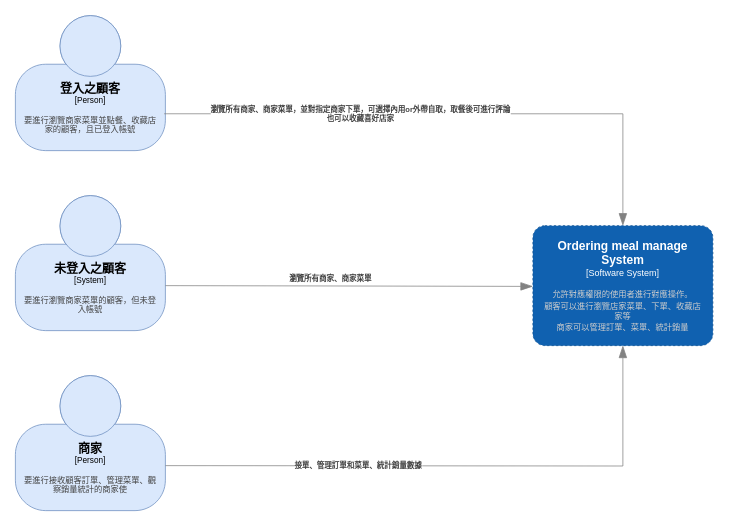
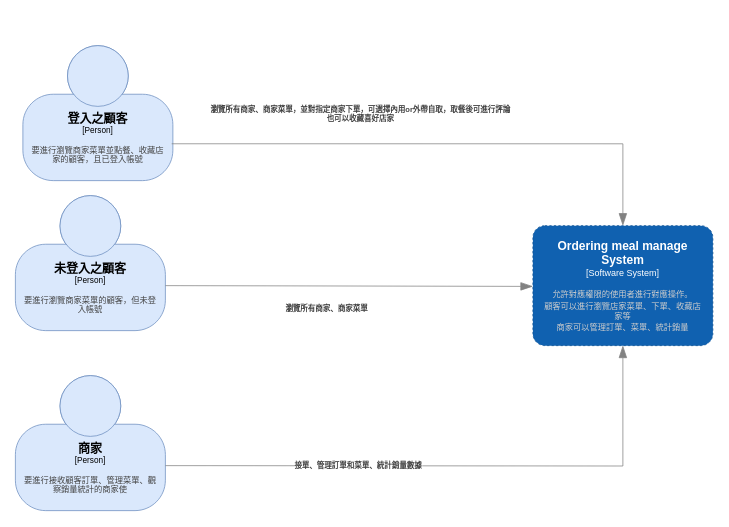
node "登入之顧客 [Person] 要進行瀏覽商家菜單並點餐、收藏店家的顧客，且已登入帳號": moved (90, 83) -> (98, 113)
node "未登入之顧客 [System] 要進行瀏覽商家菜單的顧客，但未登入帳號": label "未登入之顧客 [System] 要進行瀏覽商家菜單的顧客，但未登入帳號" -> "未登入之顧客 [Person] 要進行瀏覽商家菜單的顧客，但未登入帳號"
